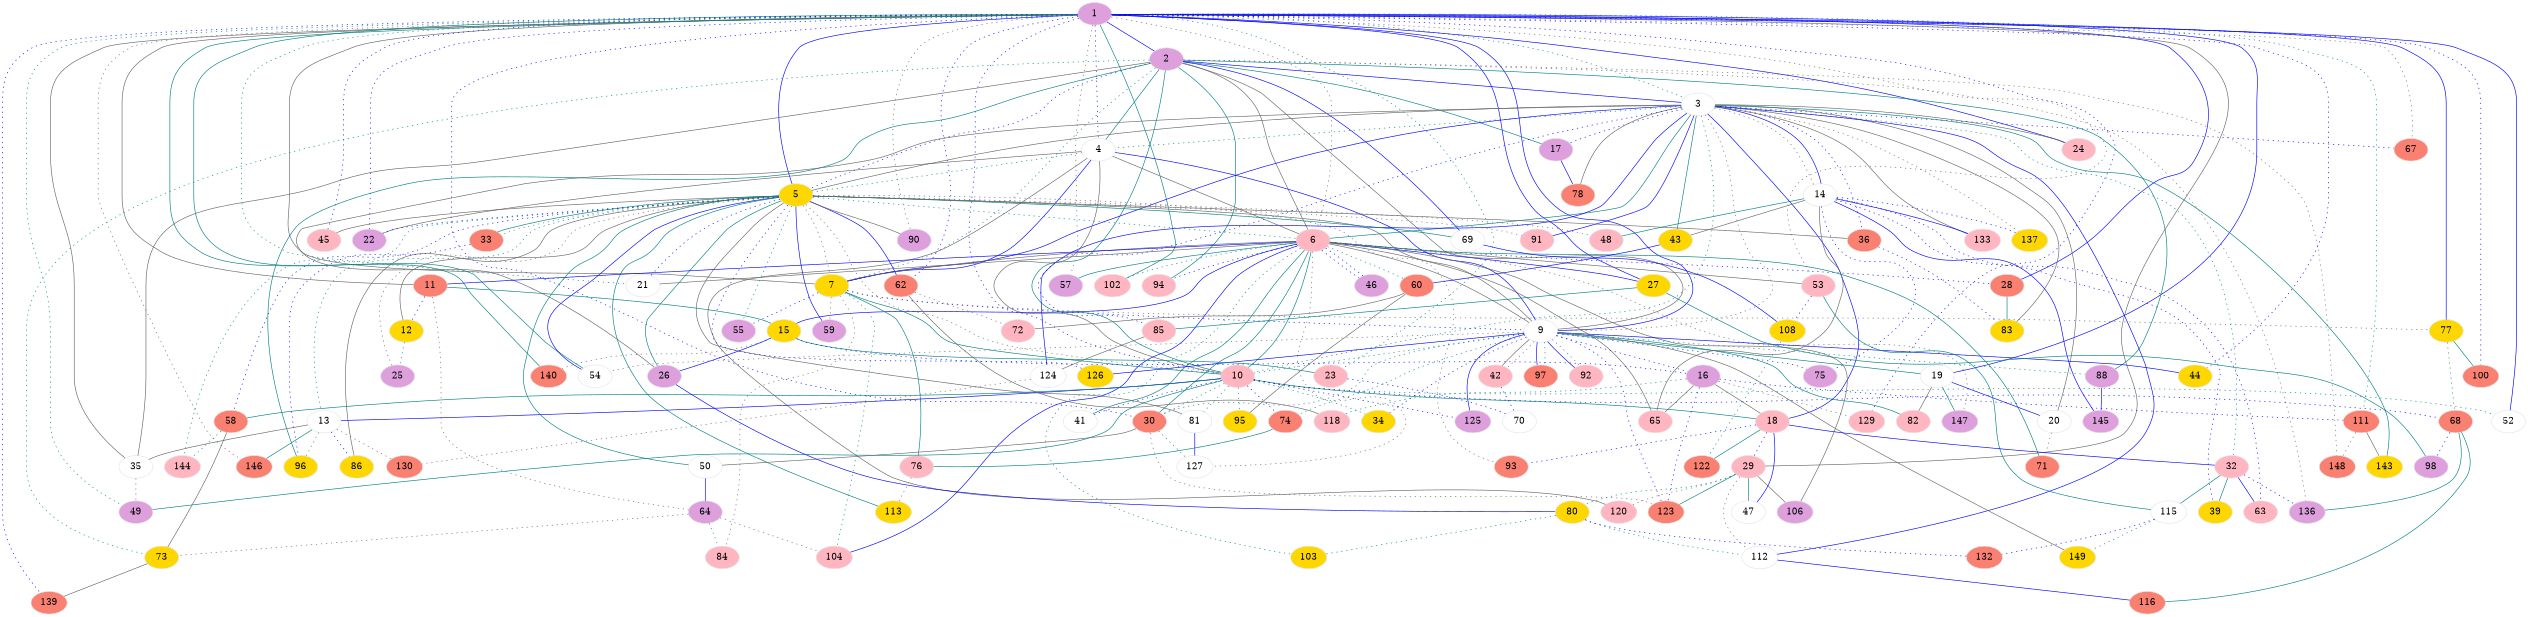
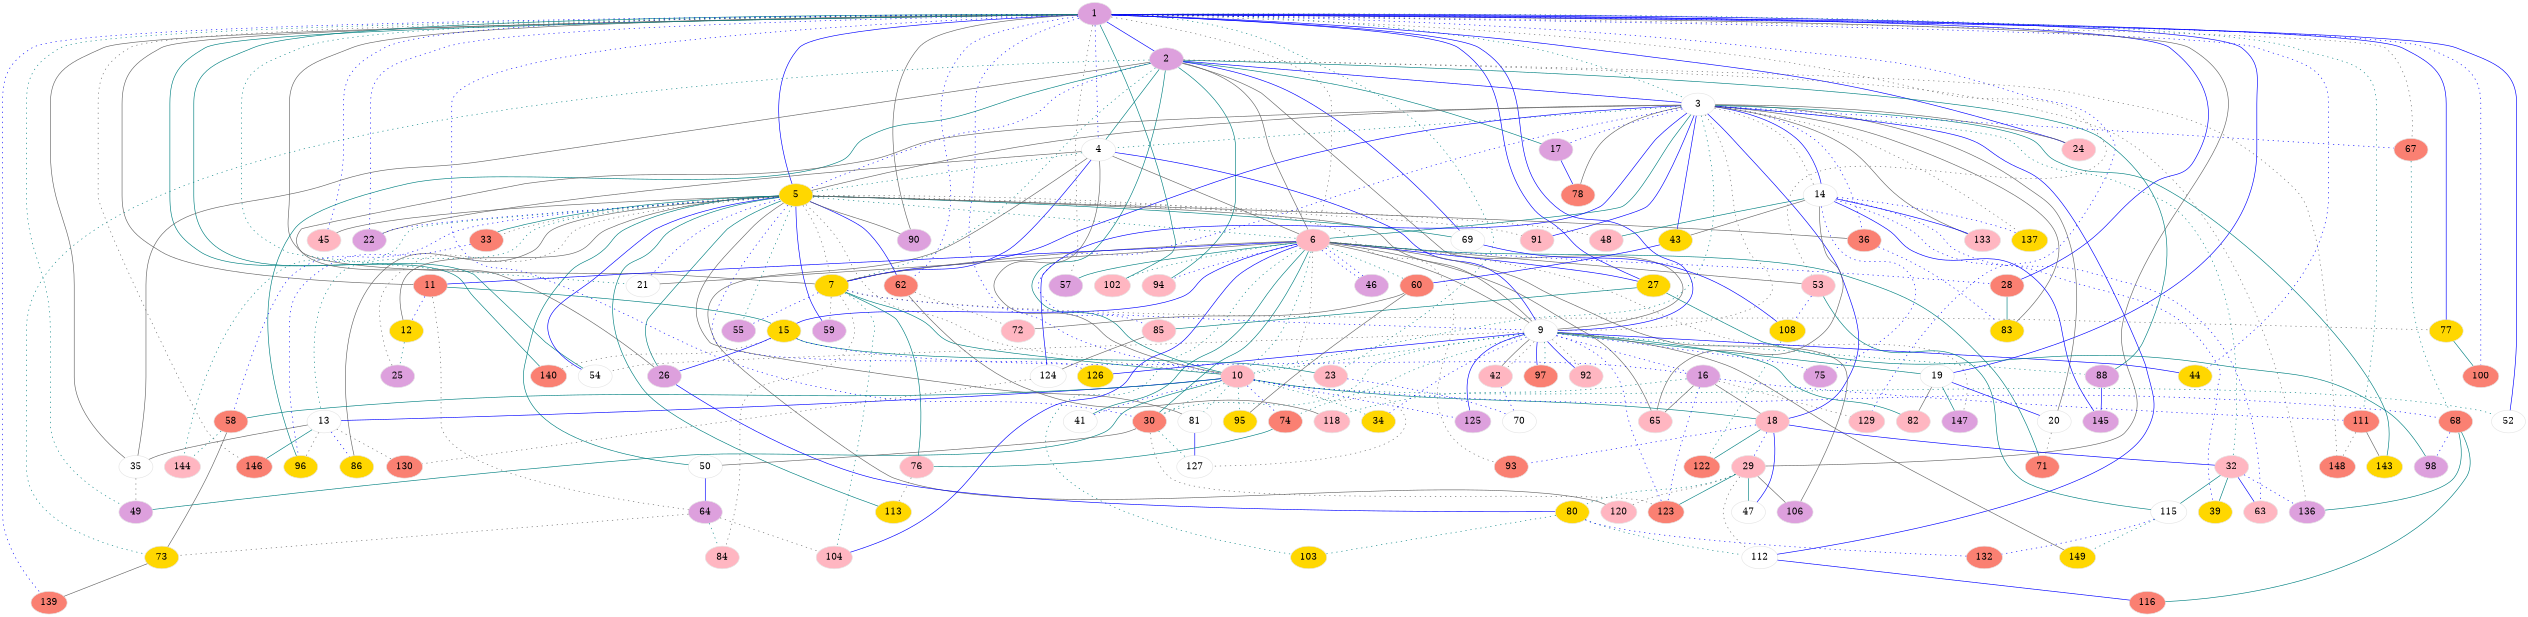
edge "1" -- "90": style dotted -> solid
edge "3" -- "43": color teal -> blue
edge "6" -- "10": style solid -> dotted
edge "77" -- "68": now "67" -- "68"
